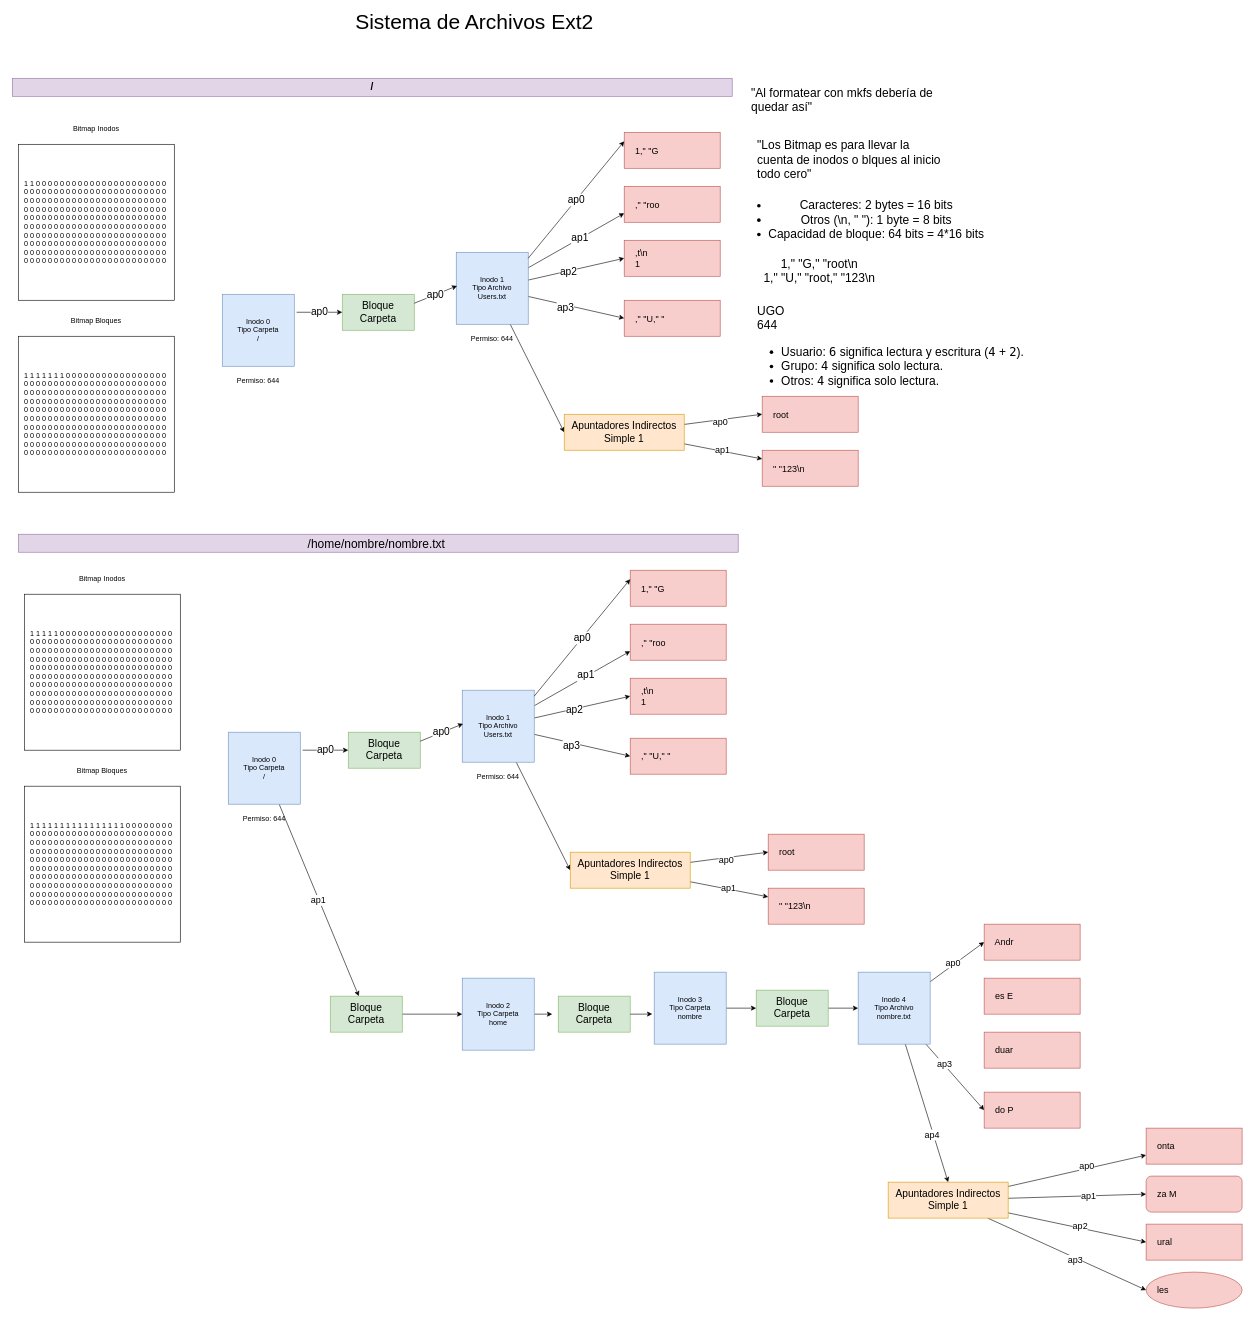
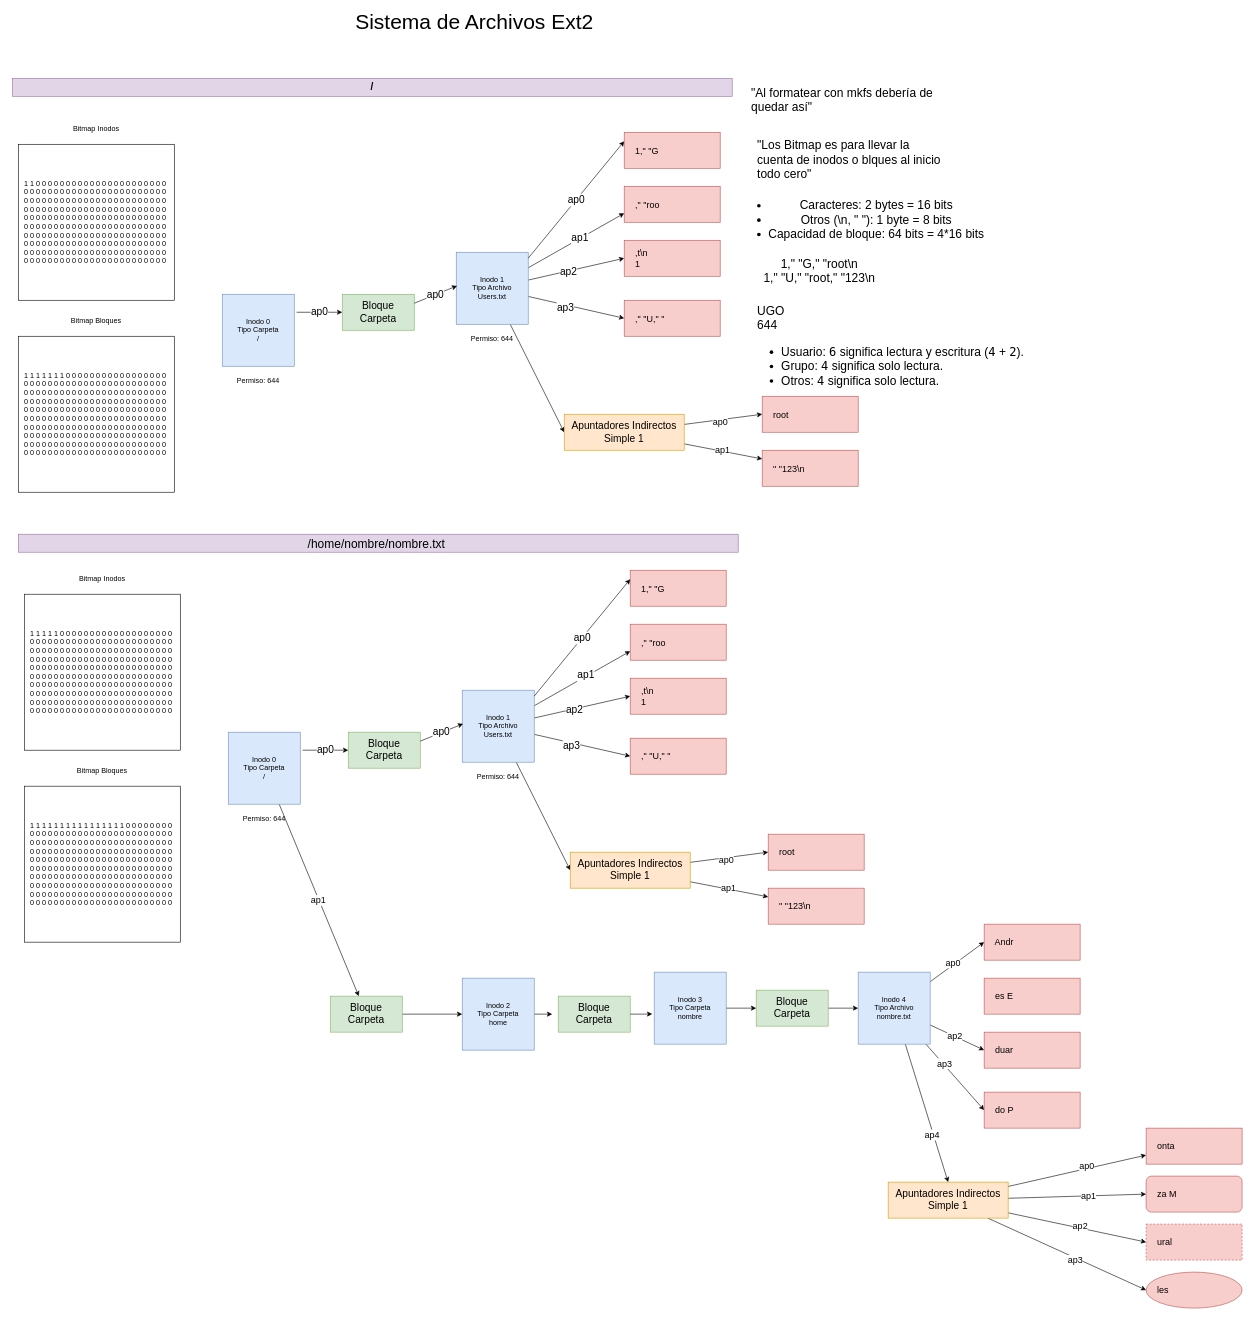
edge "Inodo 4 Tipo Archivo nombre.txt" -> "duar": added, label "ap2"
node "ural": style solid -> dashed
